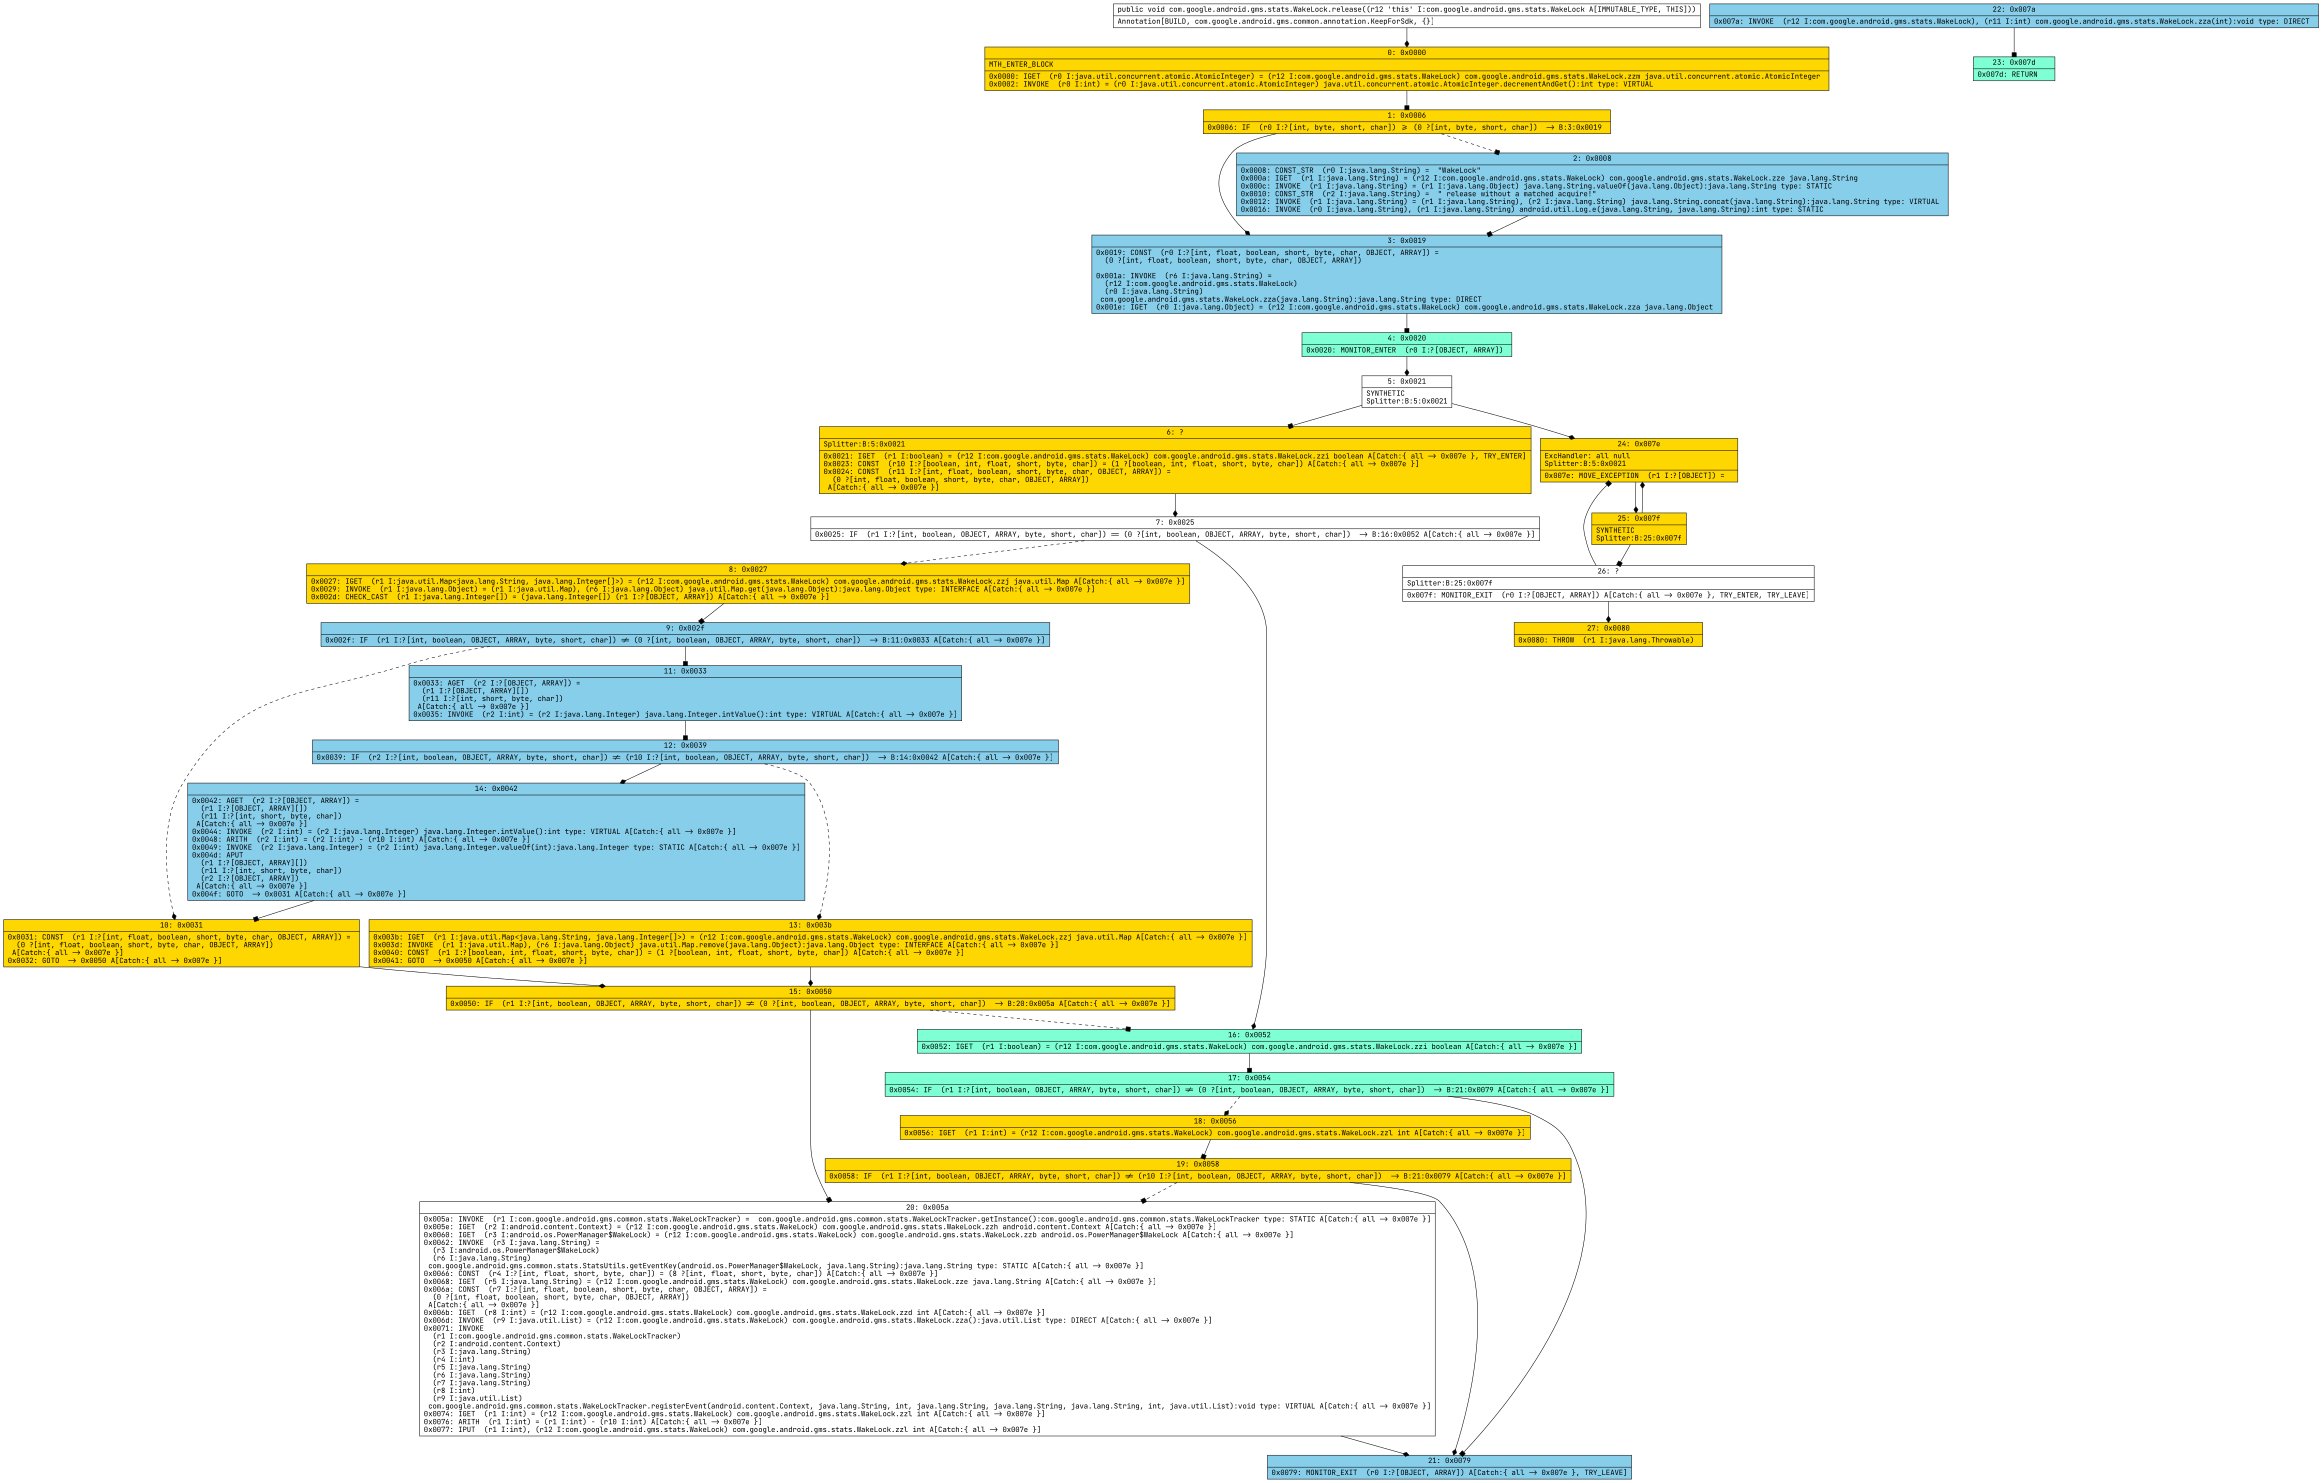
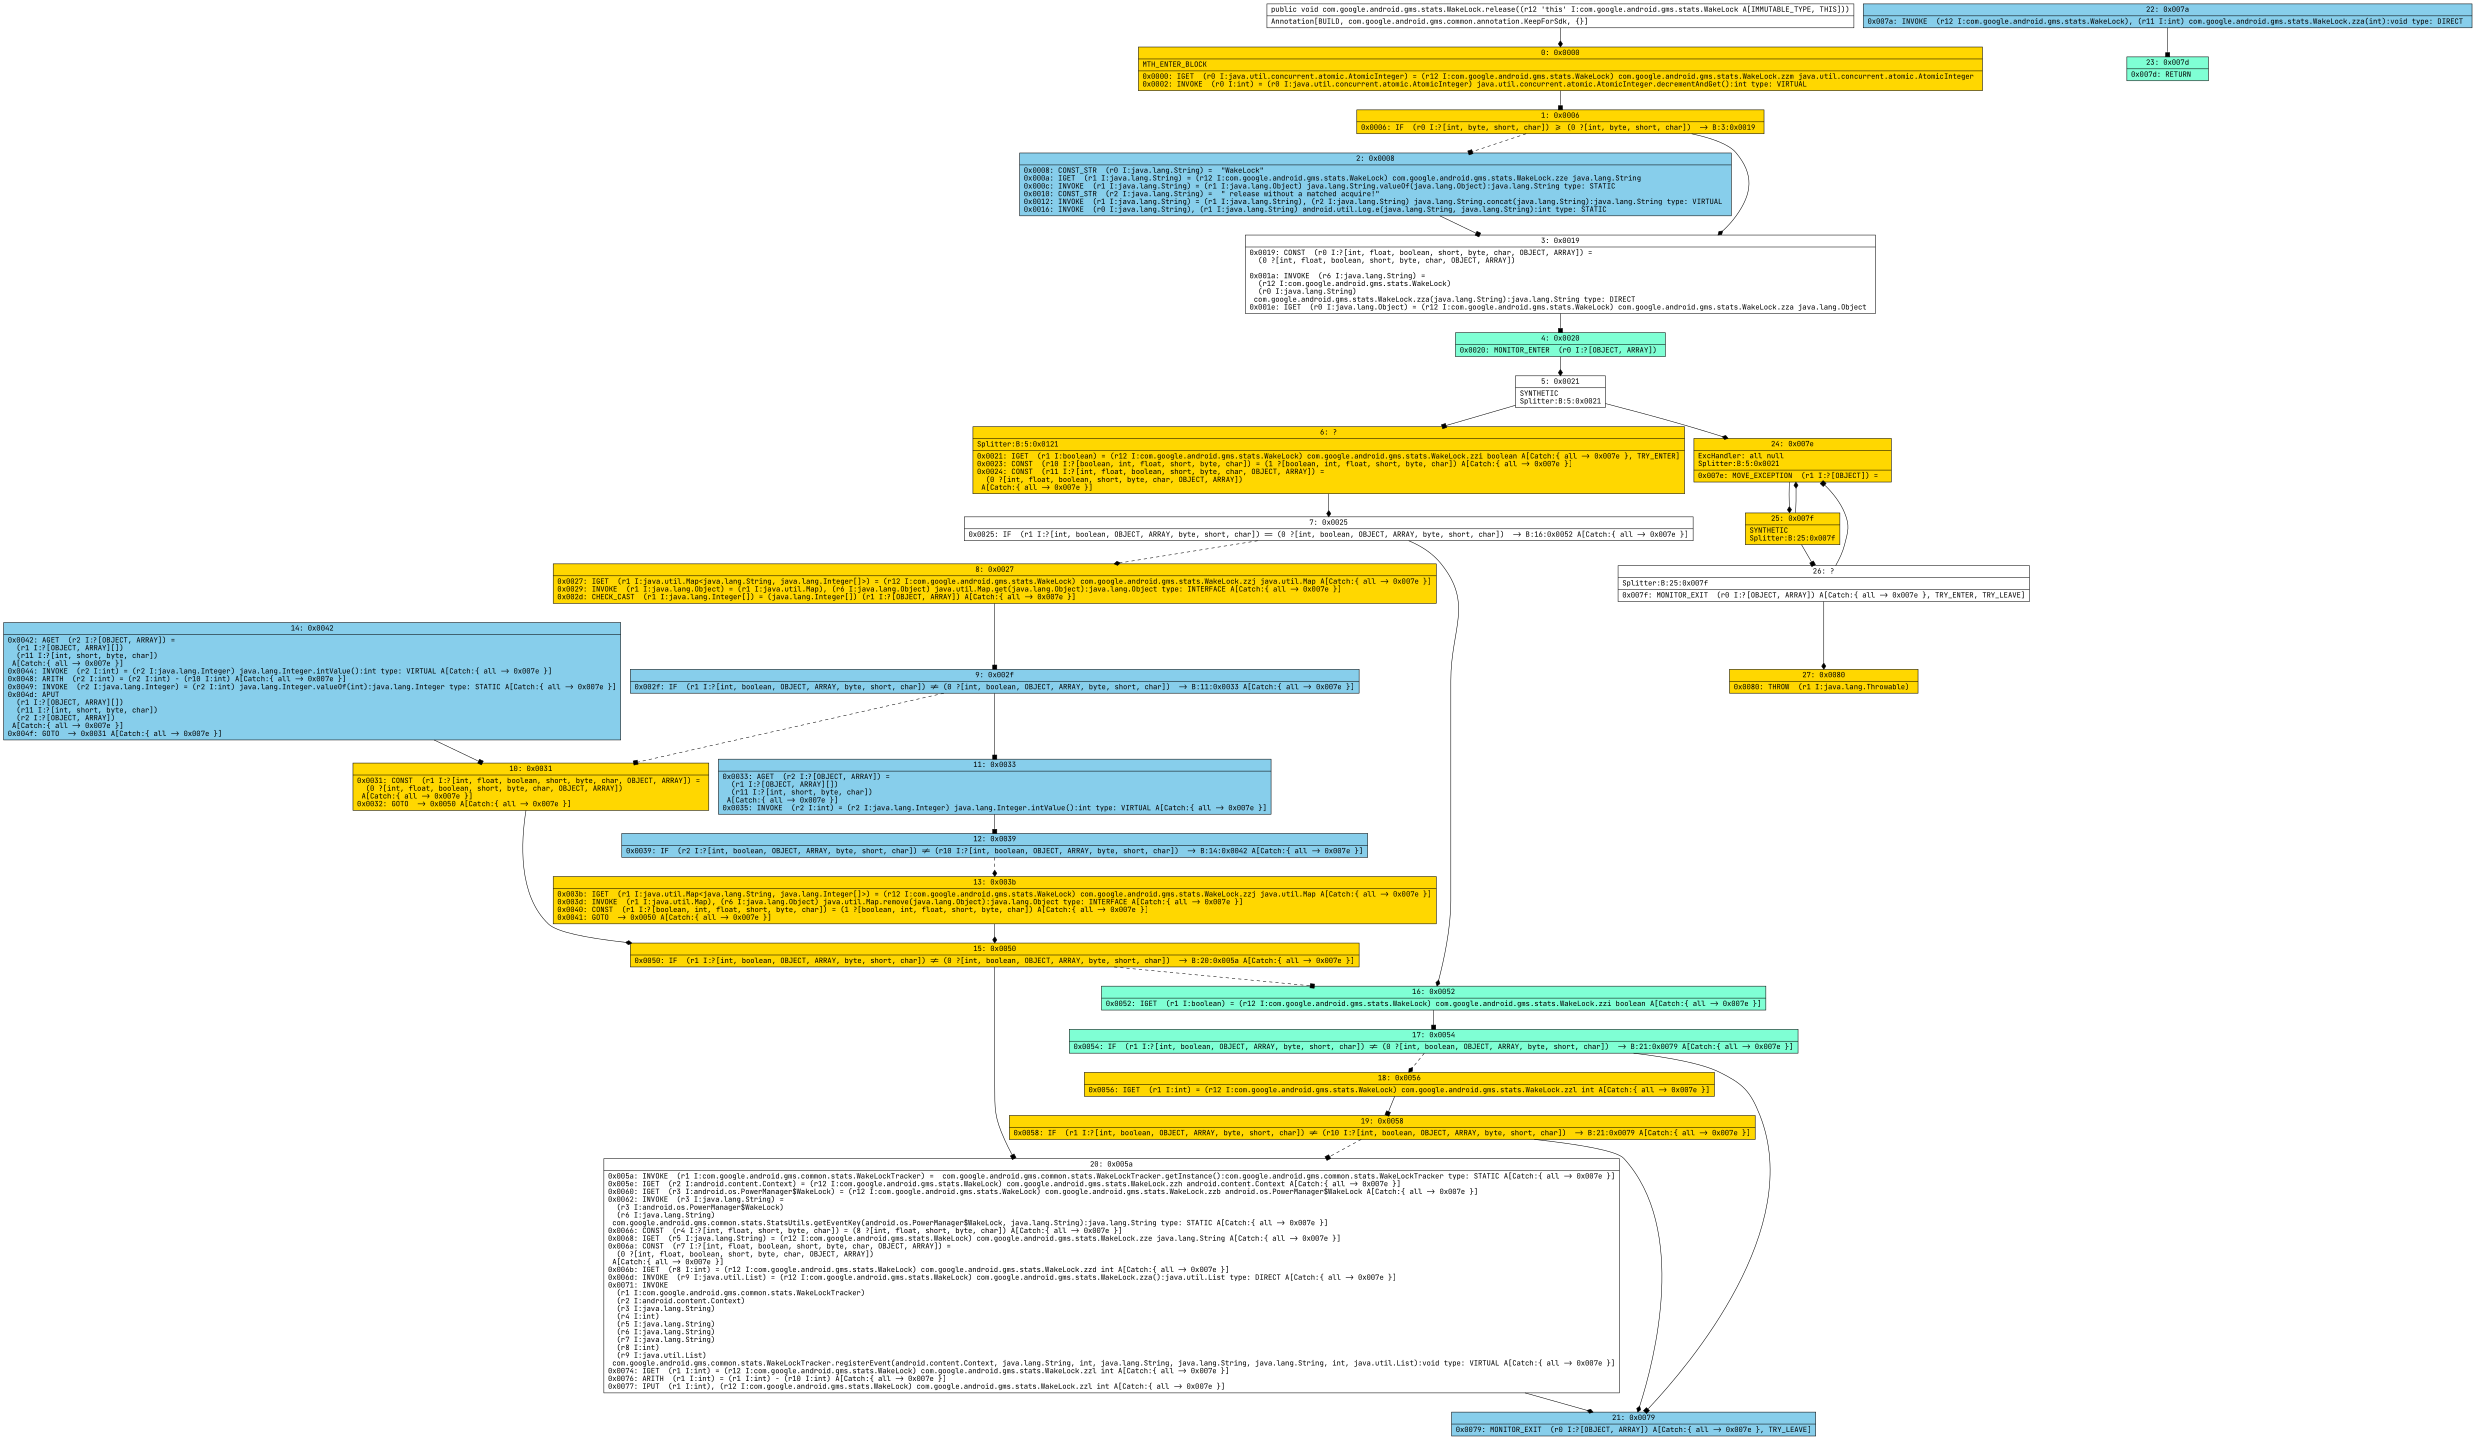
node "3: 0x0019": fillcolor skyblue -> white
node "6: ?": text "Splitter:B:5:0x0021" -> "Splitter:B:5:0x0121"
edge "9: 0x002f" -> "10: 0x0031": arrowhead diamond -> box
edge "12: 0x0039" -> "14: 0x0042": removed
